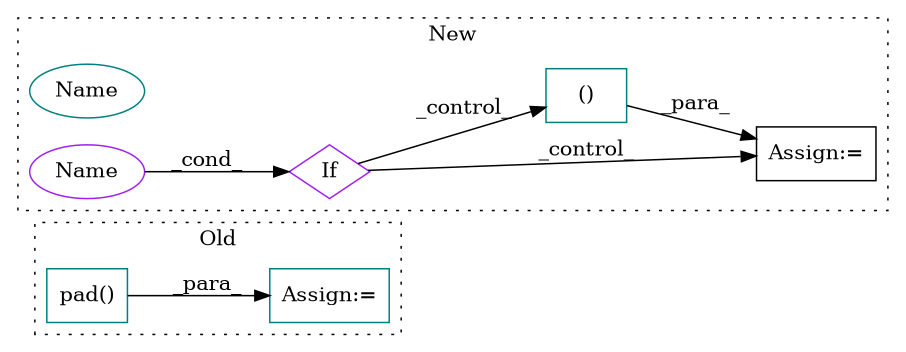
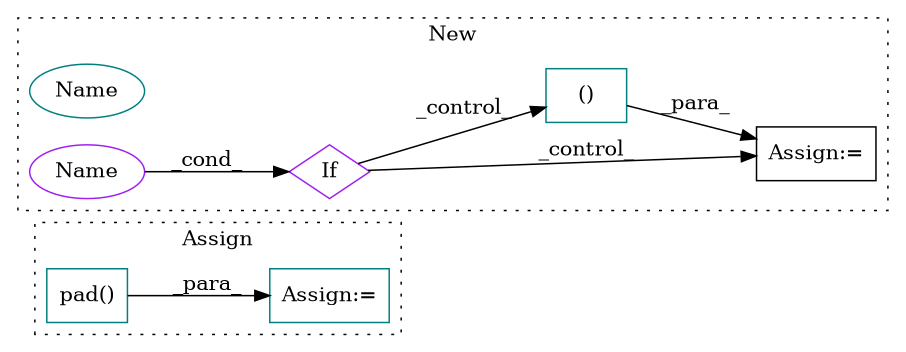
cluster "Old": label "Old" -> "Assign"
